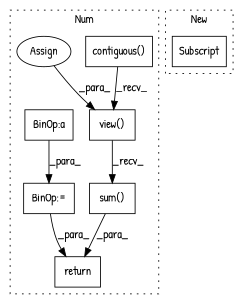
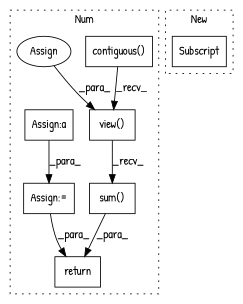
node "BinOp:a": label "BinOp:a" -> "Assign:a"
node "BinOp:=": label "BinOp:=" -> "Assign:="
